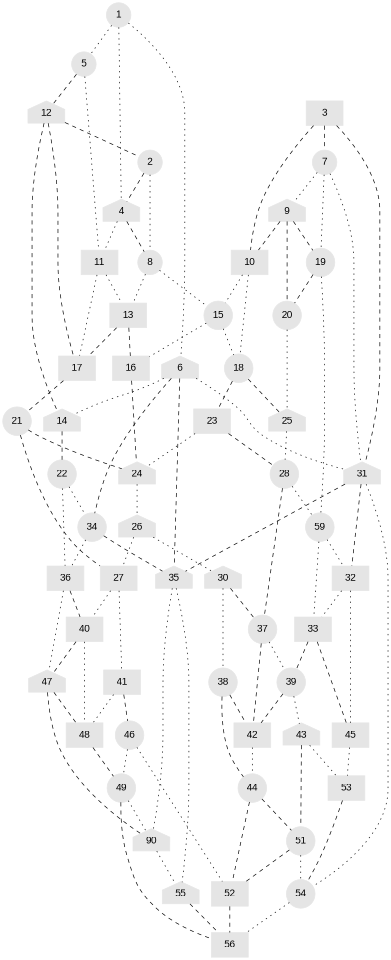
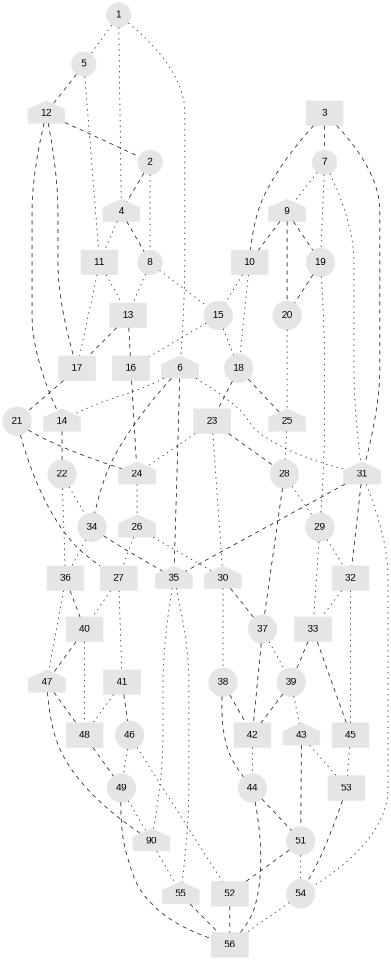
edge "23" -- "30": added
node "59": label "59" -> "29"
edge "44" -- "52": now "44" -- "56"
